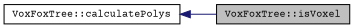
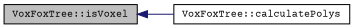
edge "VoxFoxTree::isVoxel" -> "VoxFoxTree::calculatePolys": reversed
